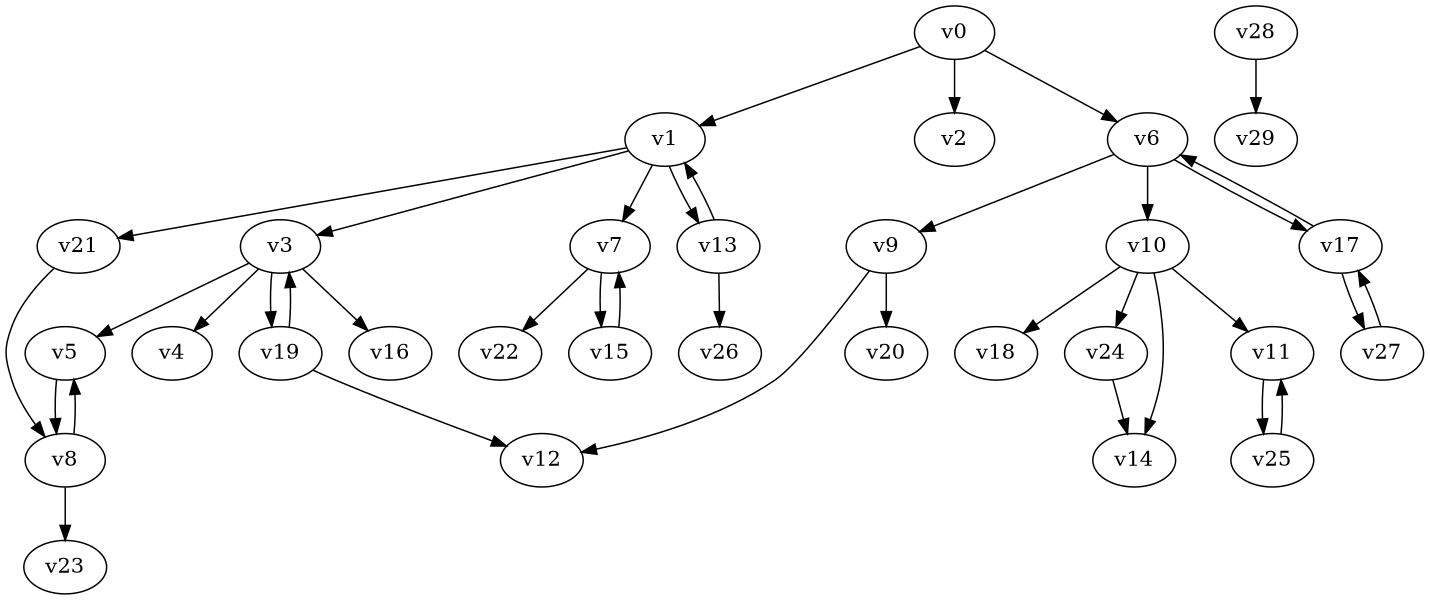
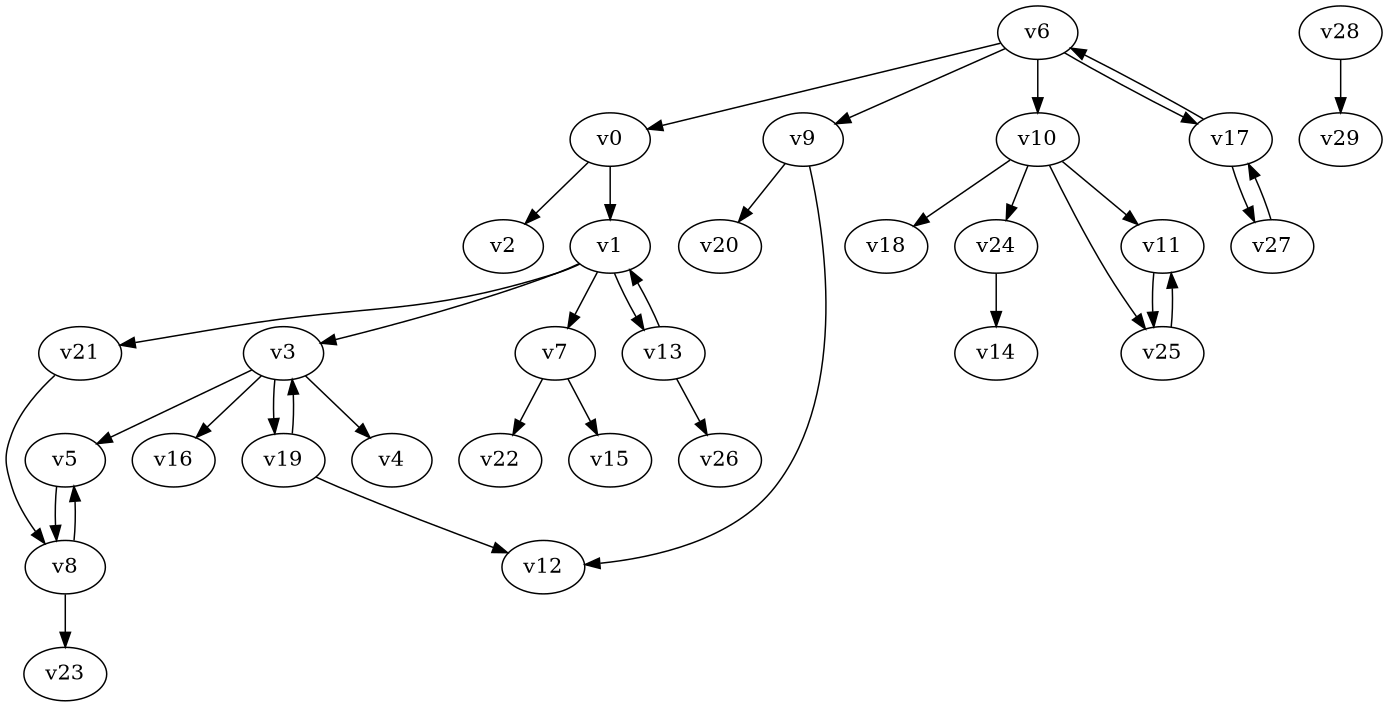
edge "v0" -> "v6": reversed
edge "v15" -> "v7": removed
edge "v10" -> "v14": now "v10" -> "v25"
